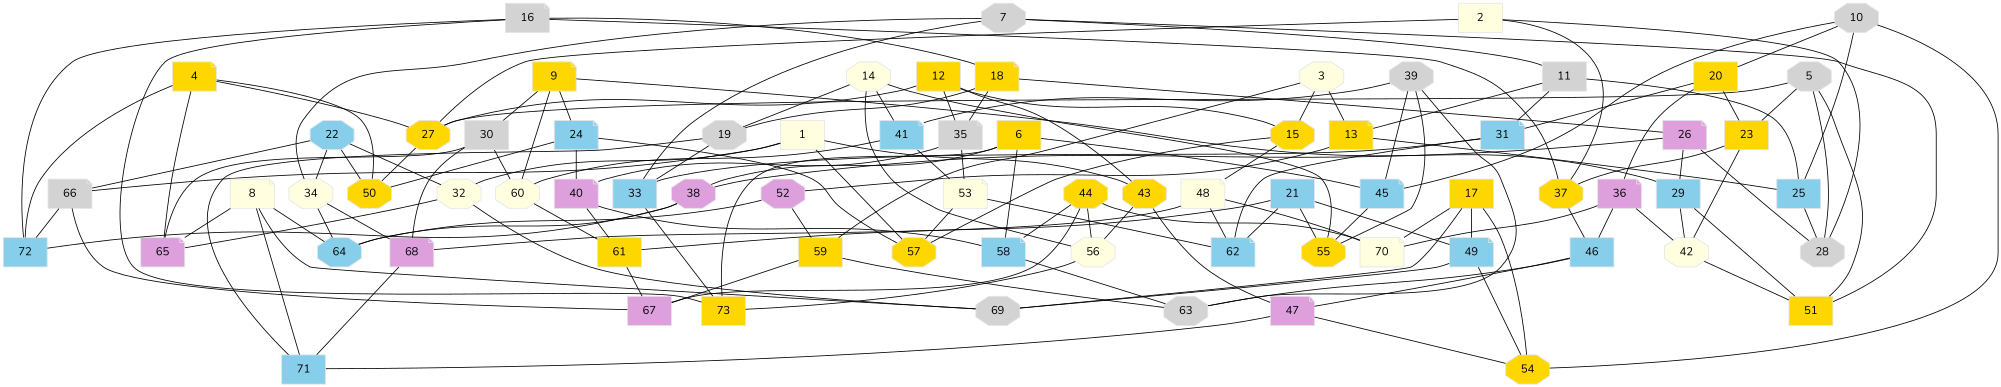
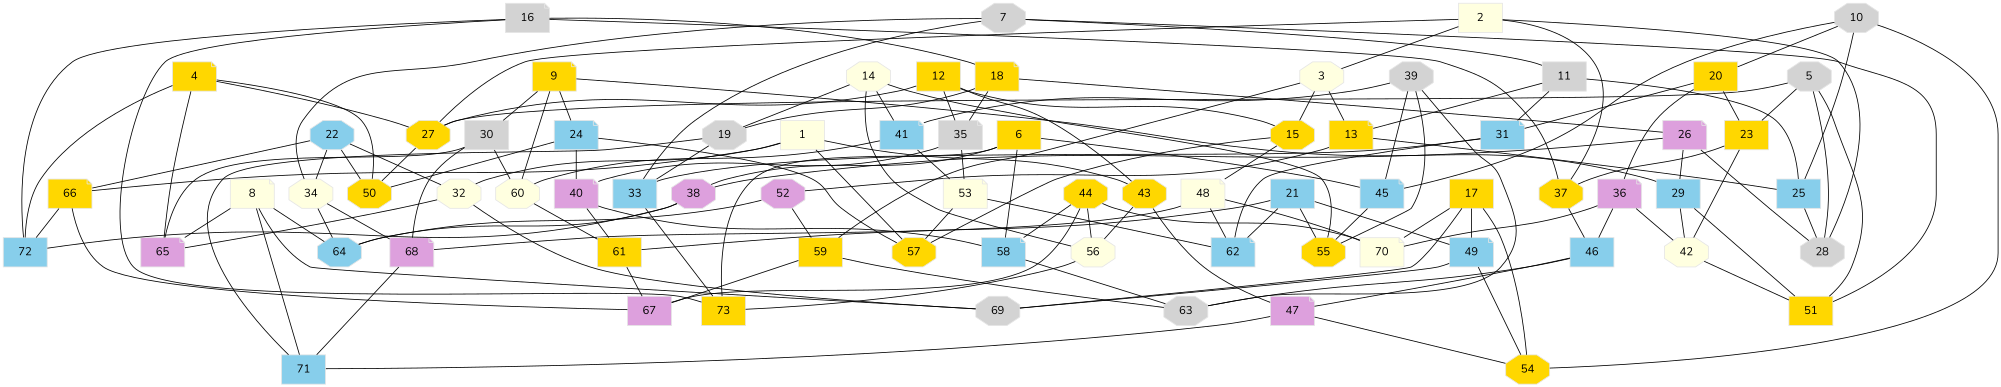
edge "2" -- "3": added
node "66": fillcolor lightgrey -> gold
